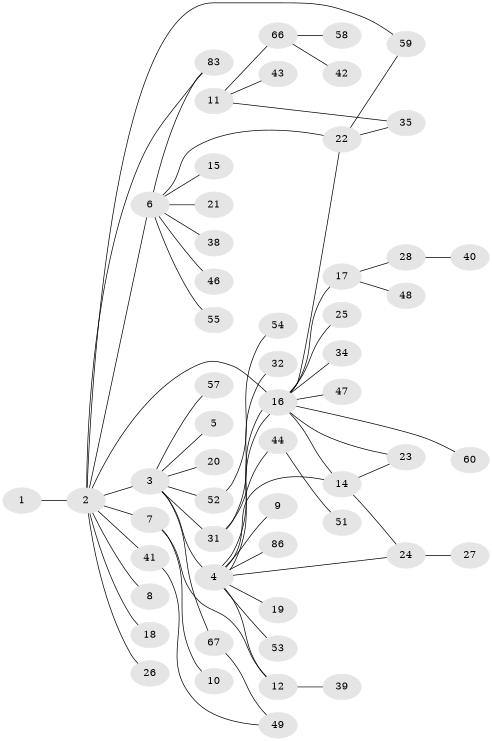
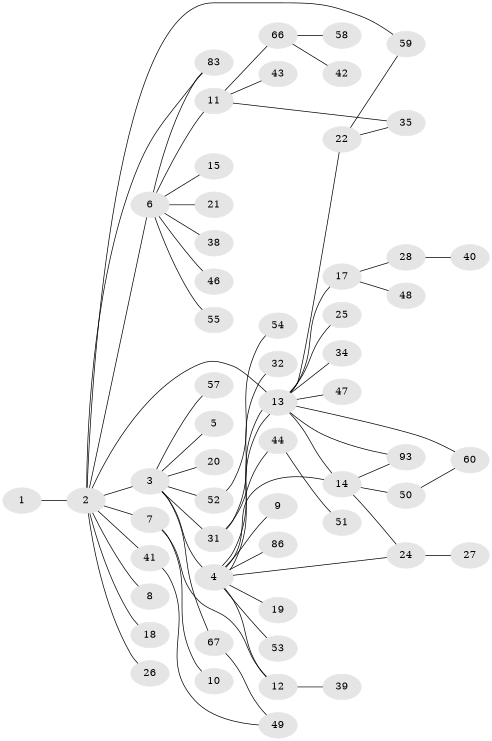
edge "22" -- "6": now "11" -- "6"
node "16": label "16" -> "13"
node "23": label "23" -> "93"
node "50": added
